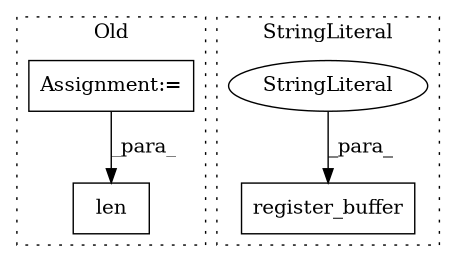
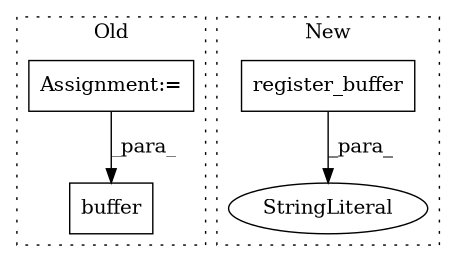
cluster "StringLiteral": label "StringLiteral" -> "New"
edge "StringLiteral" -> "register_buffer": reversed
node "len": label "len" -> "buffer"
